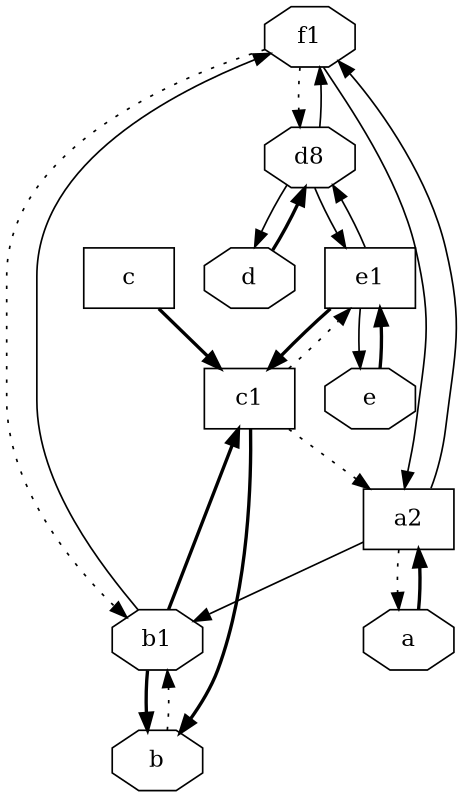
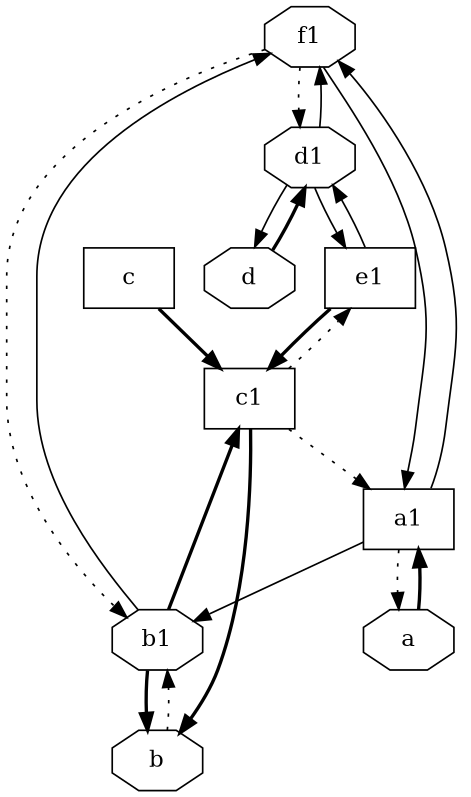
node "d8": label "d8" -> "d1"
node "e": removed
node "a2": label "a2" -> "a1"
